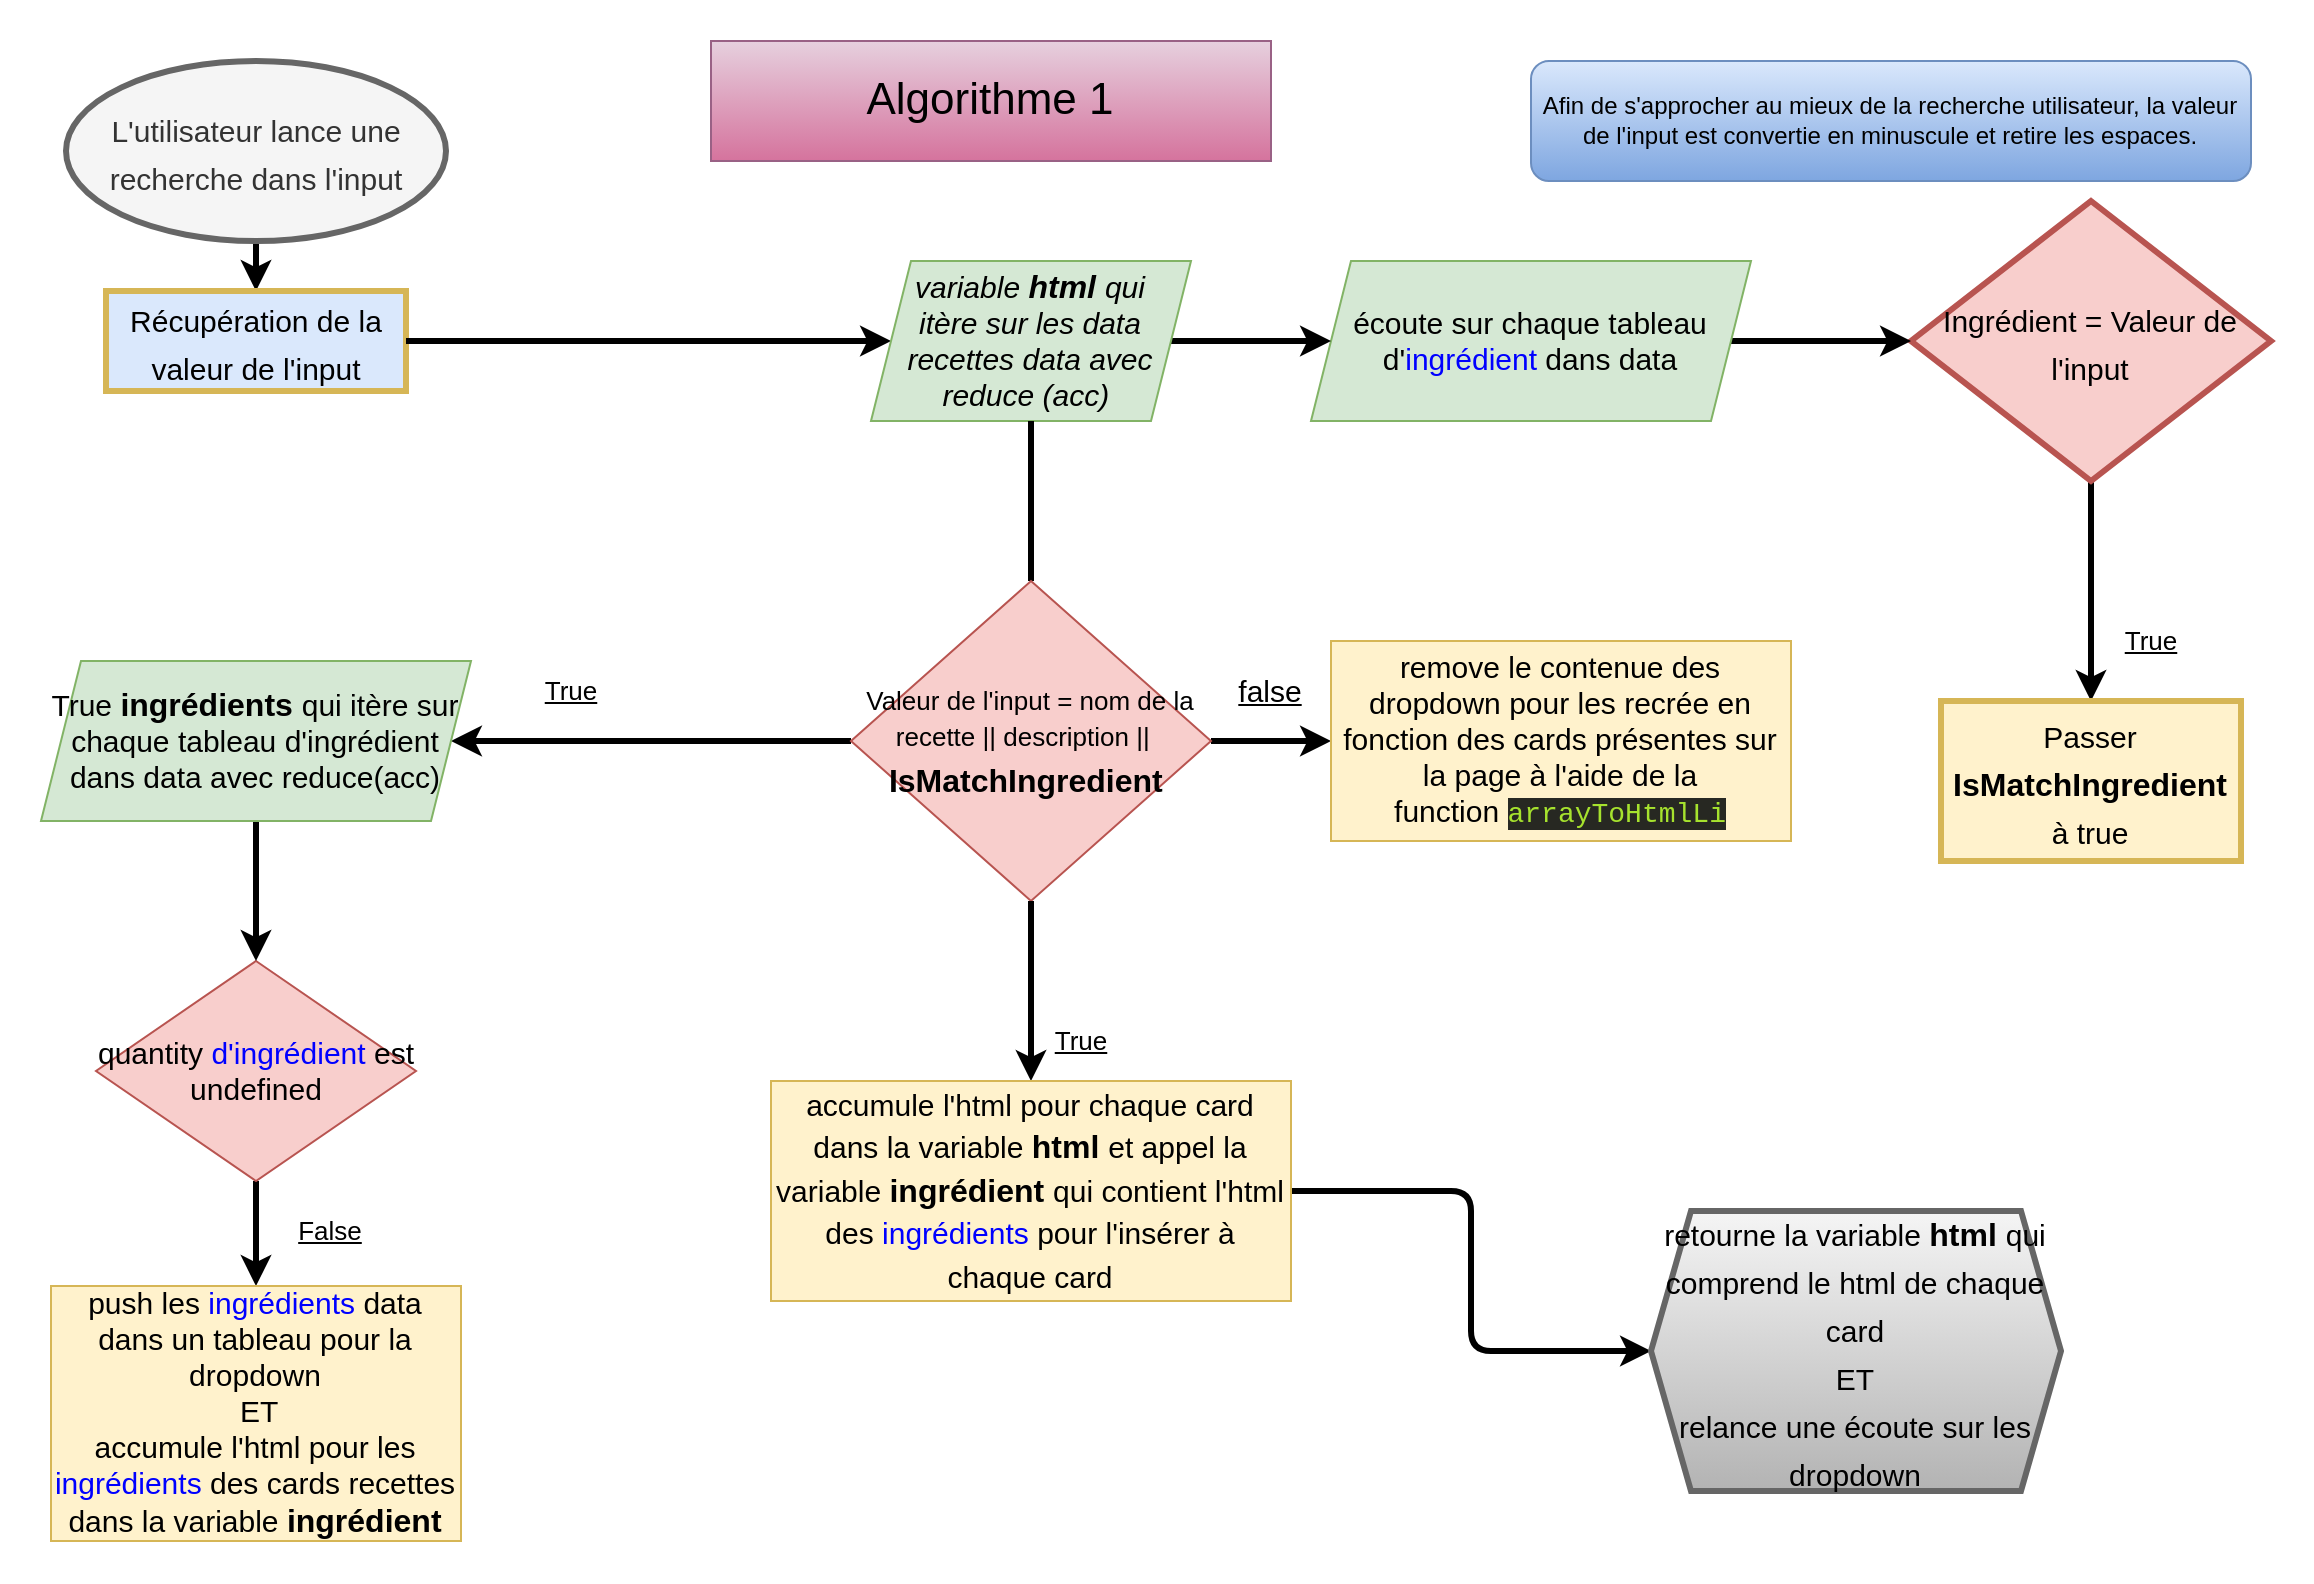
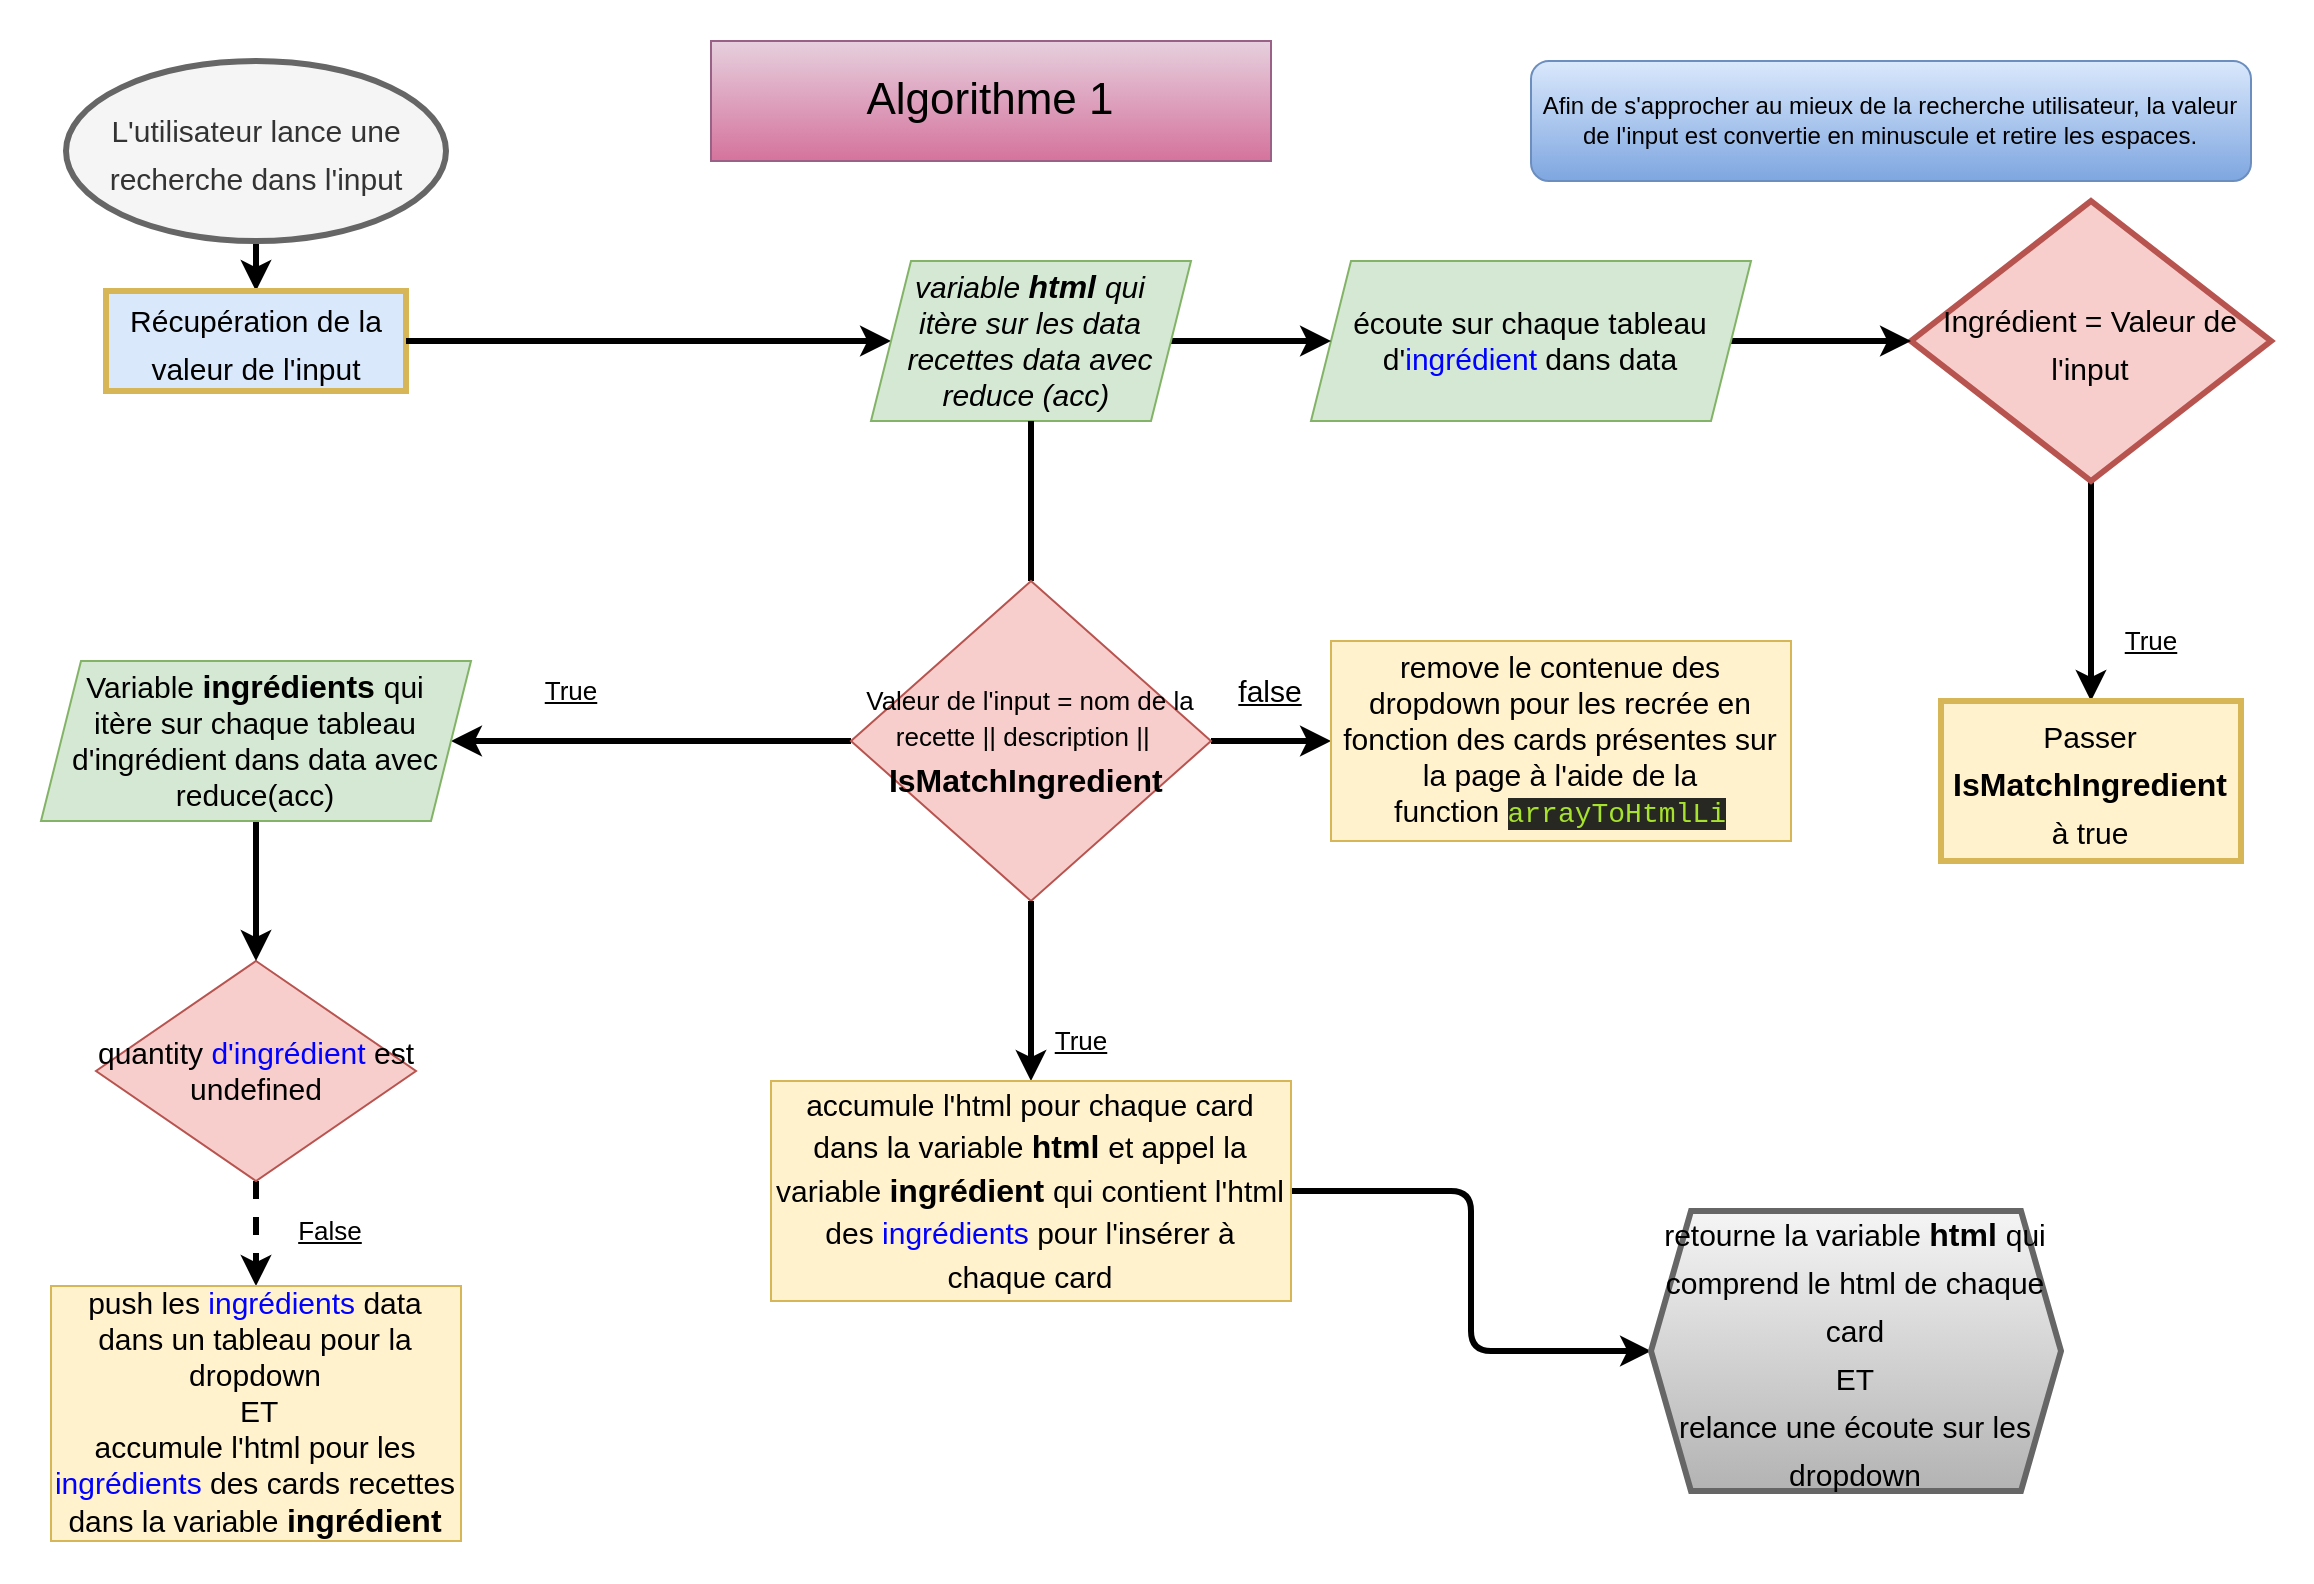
node "True ingrédients qui itère sur chaque tableau d'ingrédient dans data avec reduce(acc)": label "True ingrédients qui itère sur chaque tableau d'ingrédient dans data avec reduce(acc)" -> "Variable ingrédients qui itère sur chaque tableau d'ingrédient dans data avec reduce(acc)"
edge "quantity d'ingrédient est undefined" -> "push les ingrédients data dans un tableau pour la dropdown ET accumule l'html pour les ingrédients des cards recettes dans la variable ingrédient": style solid -> dashed
